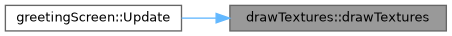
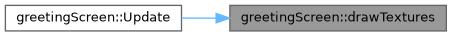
node "drawTextures::drawTextures": label "drawTextures::drawTextures" -> "greetingScreen::drawTextures"
